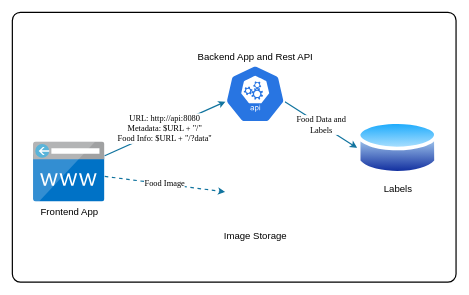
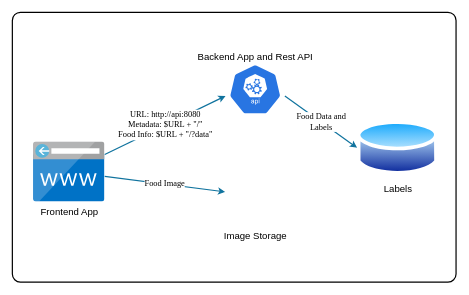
node "Backend App and Rest API": size 60x60 -> 60x51
edge "Frontend App" -> "Image Storage": style dashed -> solid
